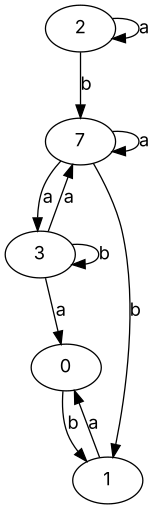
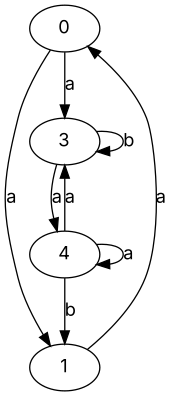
node "2": removed
node "7": label "7" -> "4"
edge "3" -> "0": reversed
edge "0" -> "1": label "b" -> "a"
